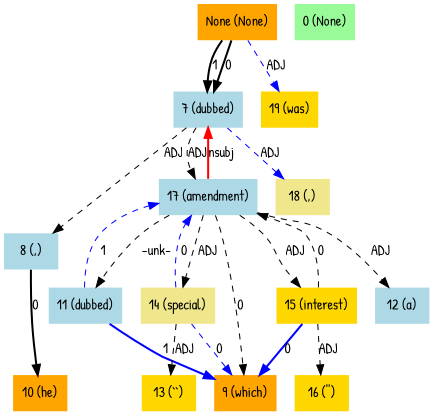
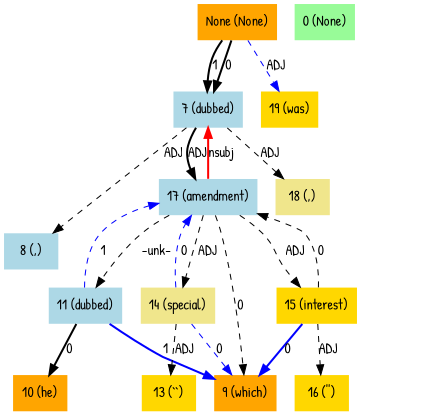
edge "7 (dubbed)" -> "17 (amendment)": style dashed -> bold
edge "7 (dubbed)" -> "18 (,)": color blue -> black
node "12 (a)": removed
edge "8 (,)" -> "10 (he)": now "11 (dubbed)" -> "10 (he)"
